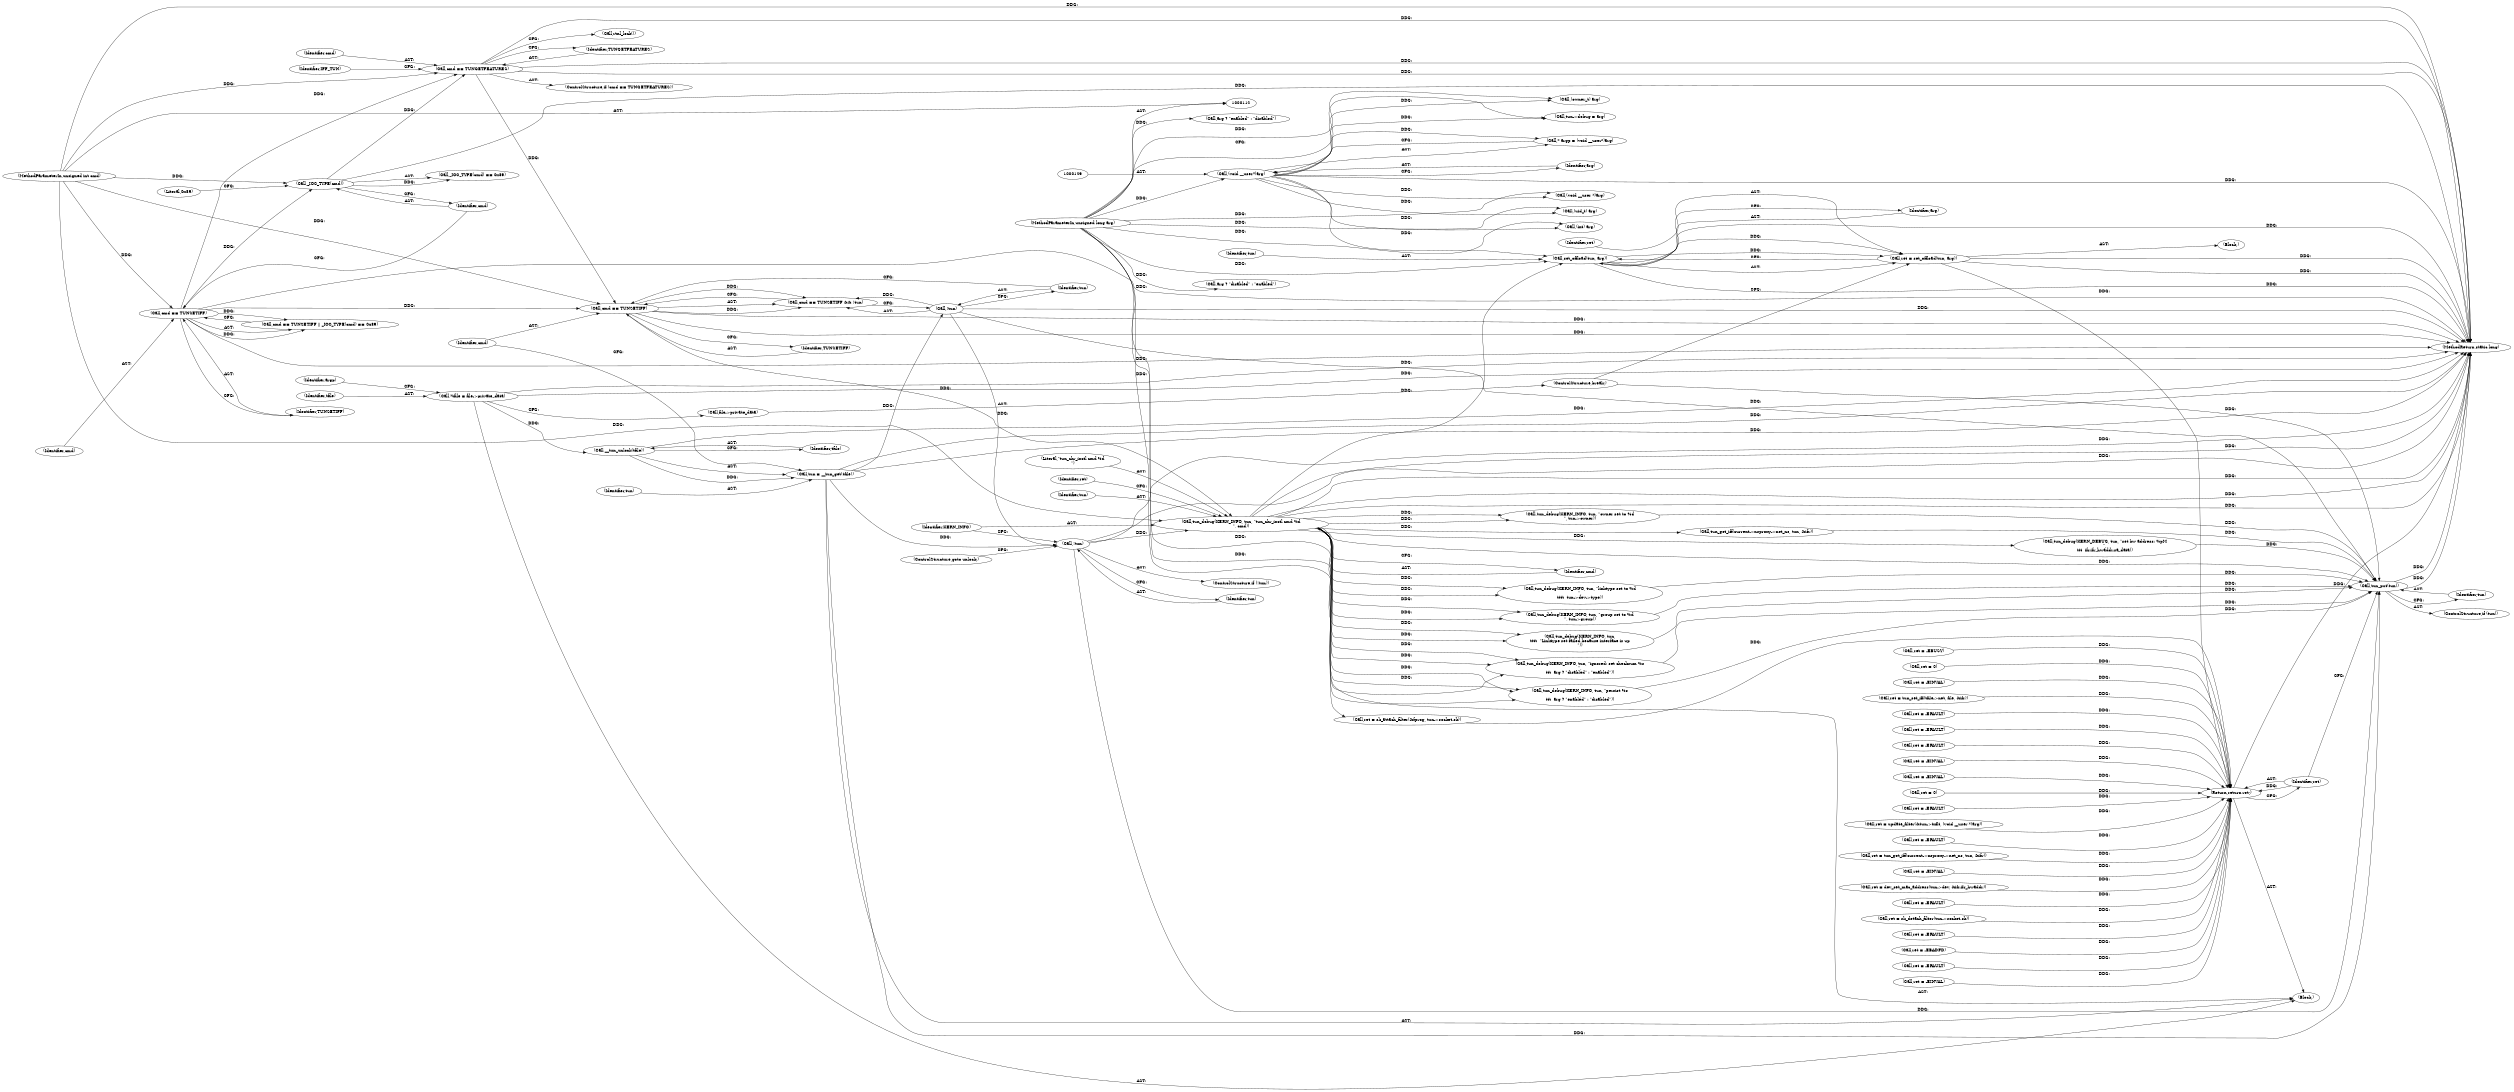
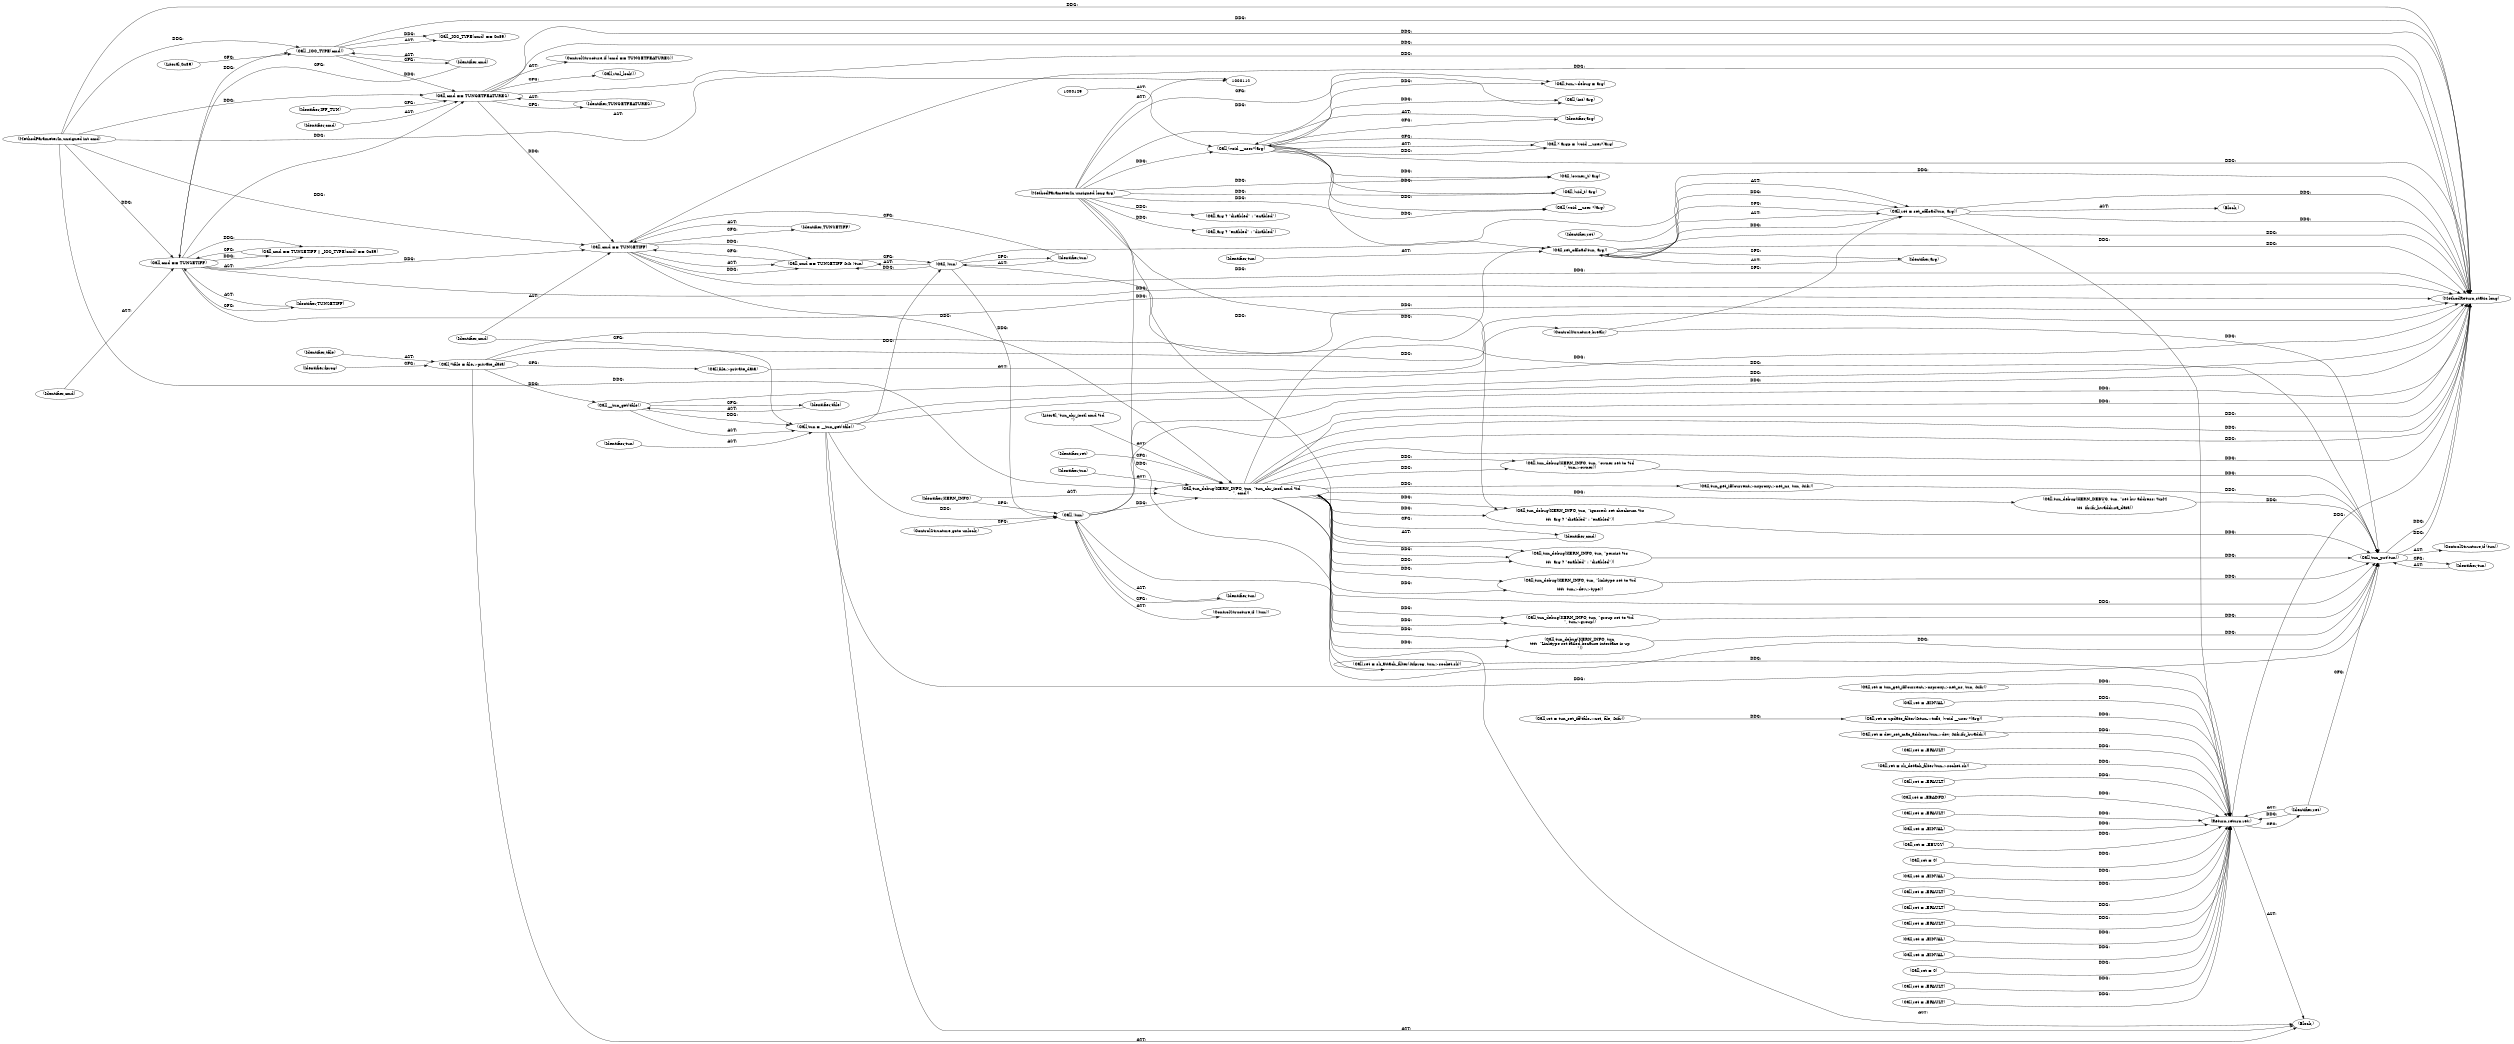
edge "(MethodParameterIn,unsigned long arg)" -> "(Call,set_offload(tun, arg))": removed, label "DDG:"
node "(Identifier,argp)": label "(Identifier,argp)" -> "(Identifier,fprog)"
node "(Call,__tun_unlock(tfile))": label "(Call,__tun_unlock(tfile))" -> "(Call,__tun_get(tfile))"
edge "(Call,ret = tun_set_iff(tfile->net, file, &ifr))" -> "(Return,return ret;)": now "(Call,ret = tun_set_iff(tfile->net, file, &ifr))" -> "(Call,ret = update_filter(&tun->txflt, (void __user *)arg))"
